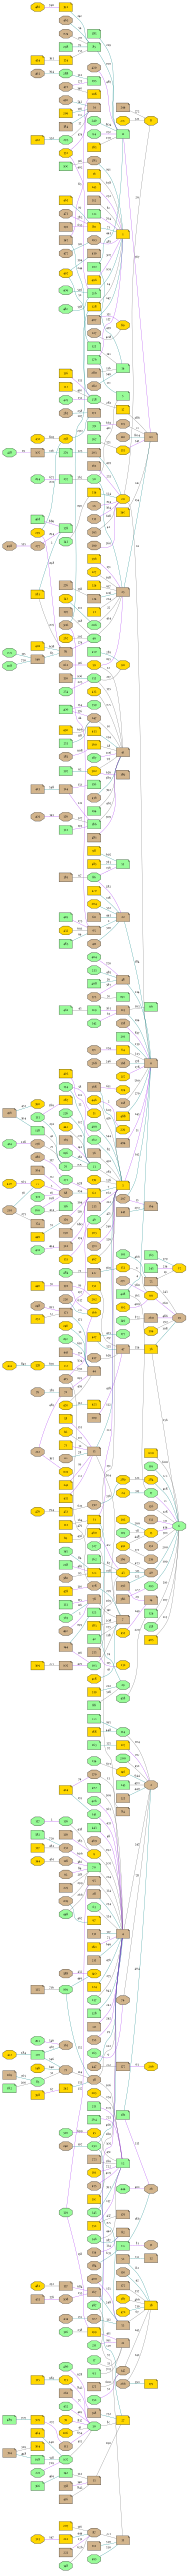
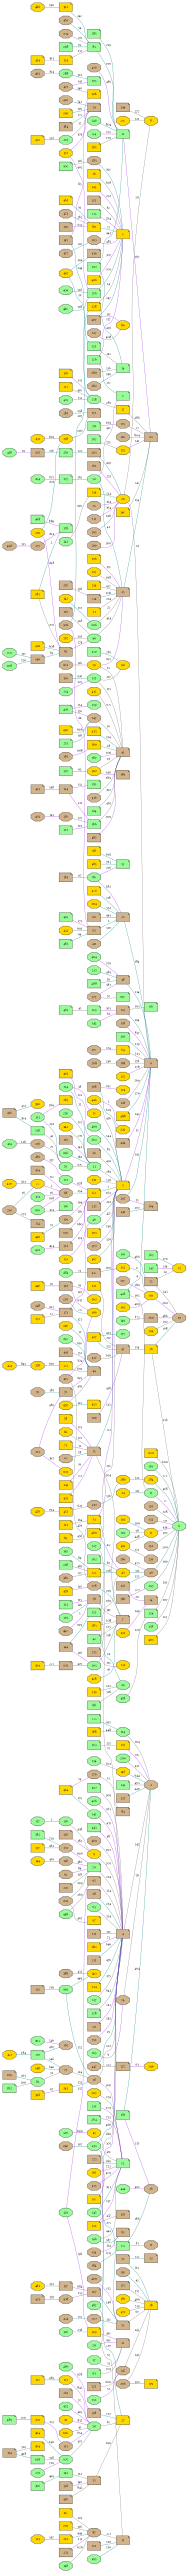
edge "195" -- "471": label "275" -> "343"
node "417": added
